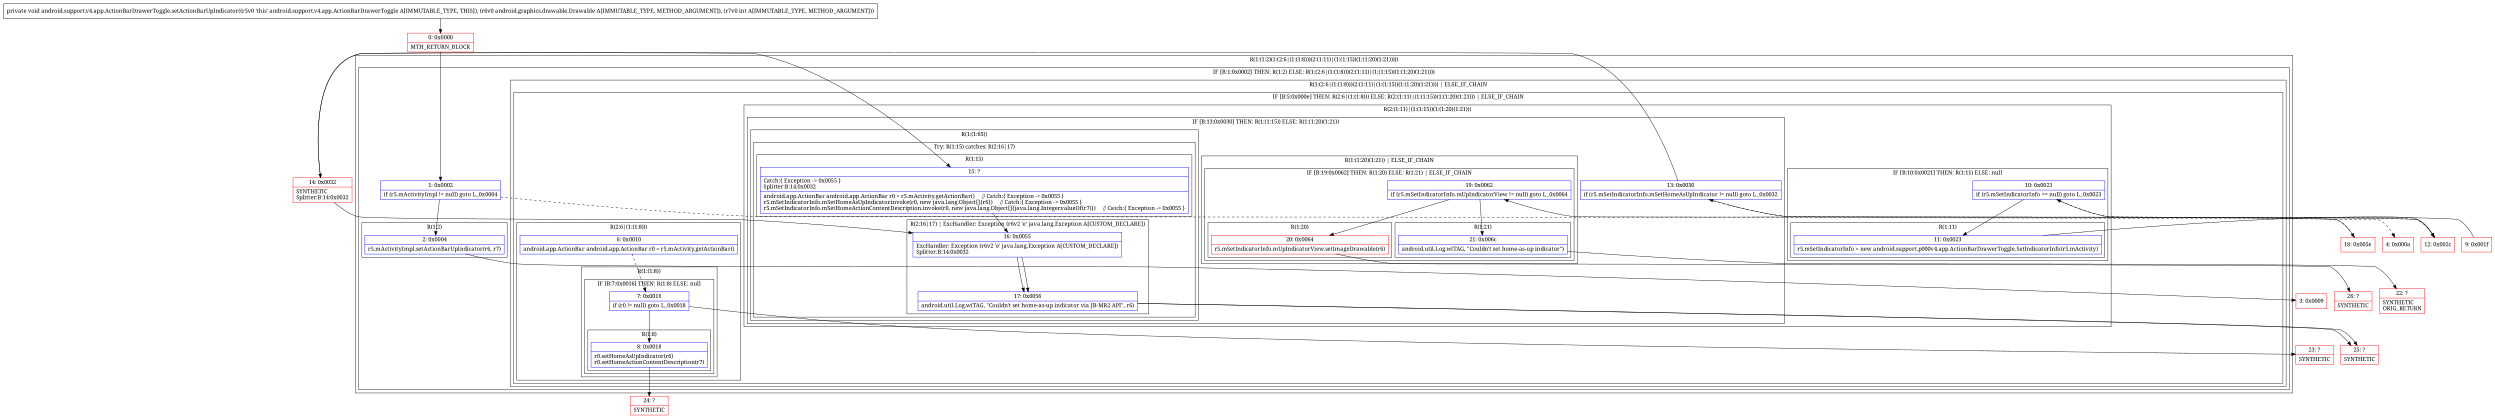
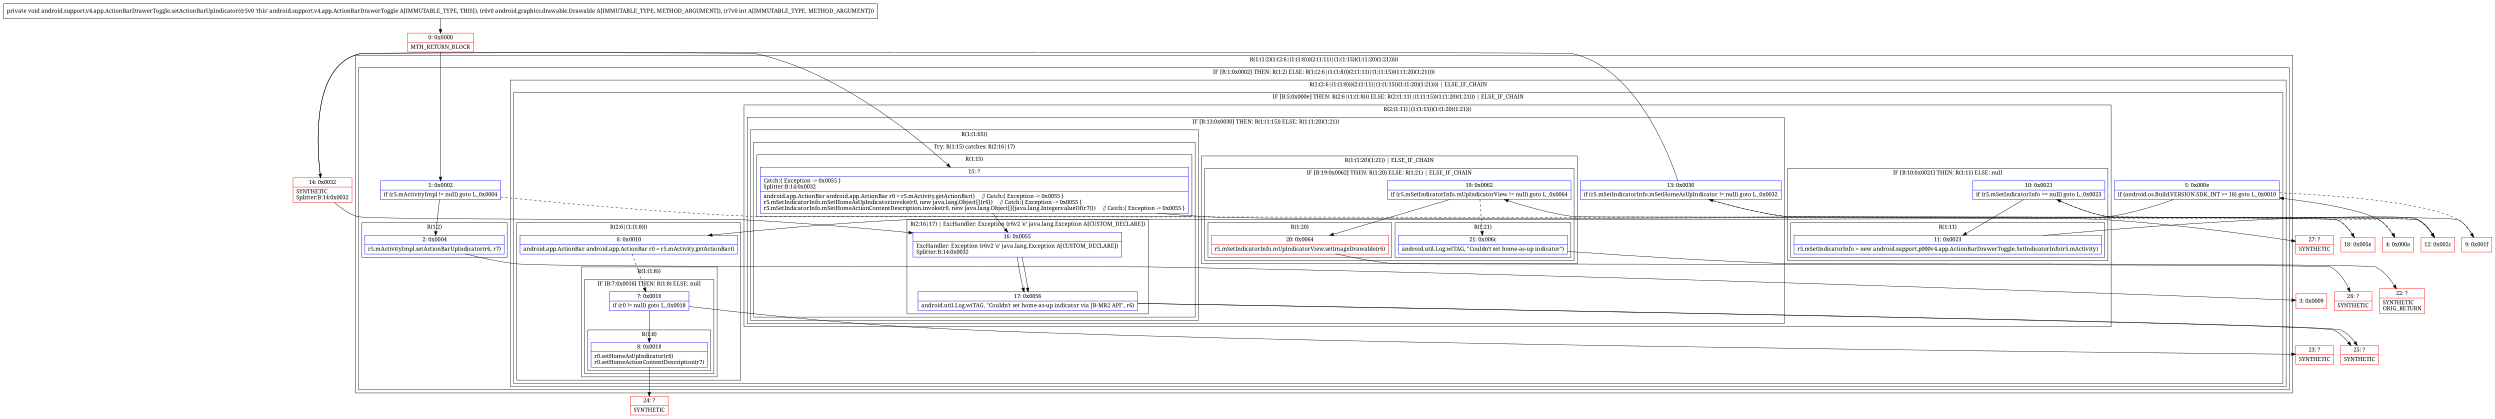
node "5: 0x000e": added
edge "19: 0x0062" -> "21: 0x006c": style solid -> dashed
node "27: ?": added
